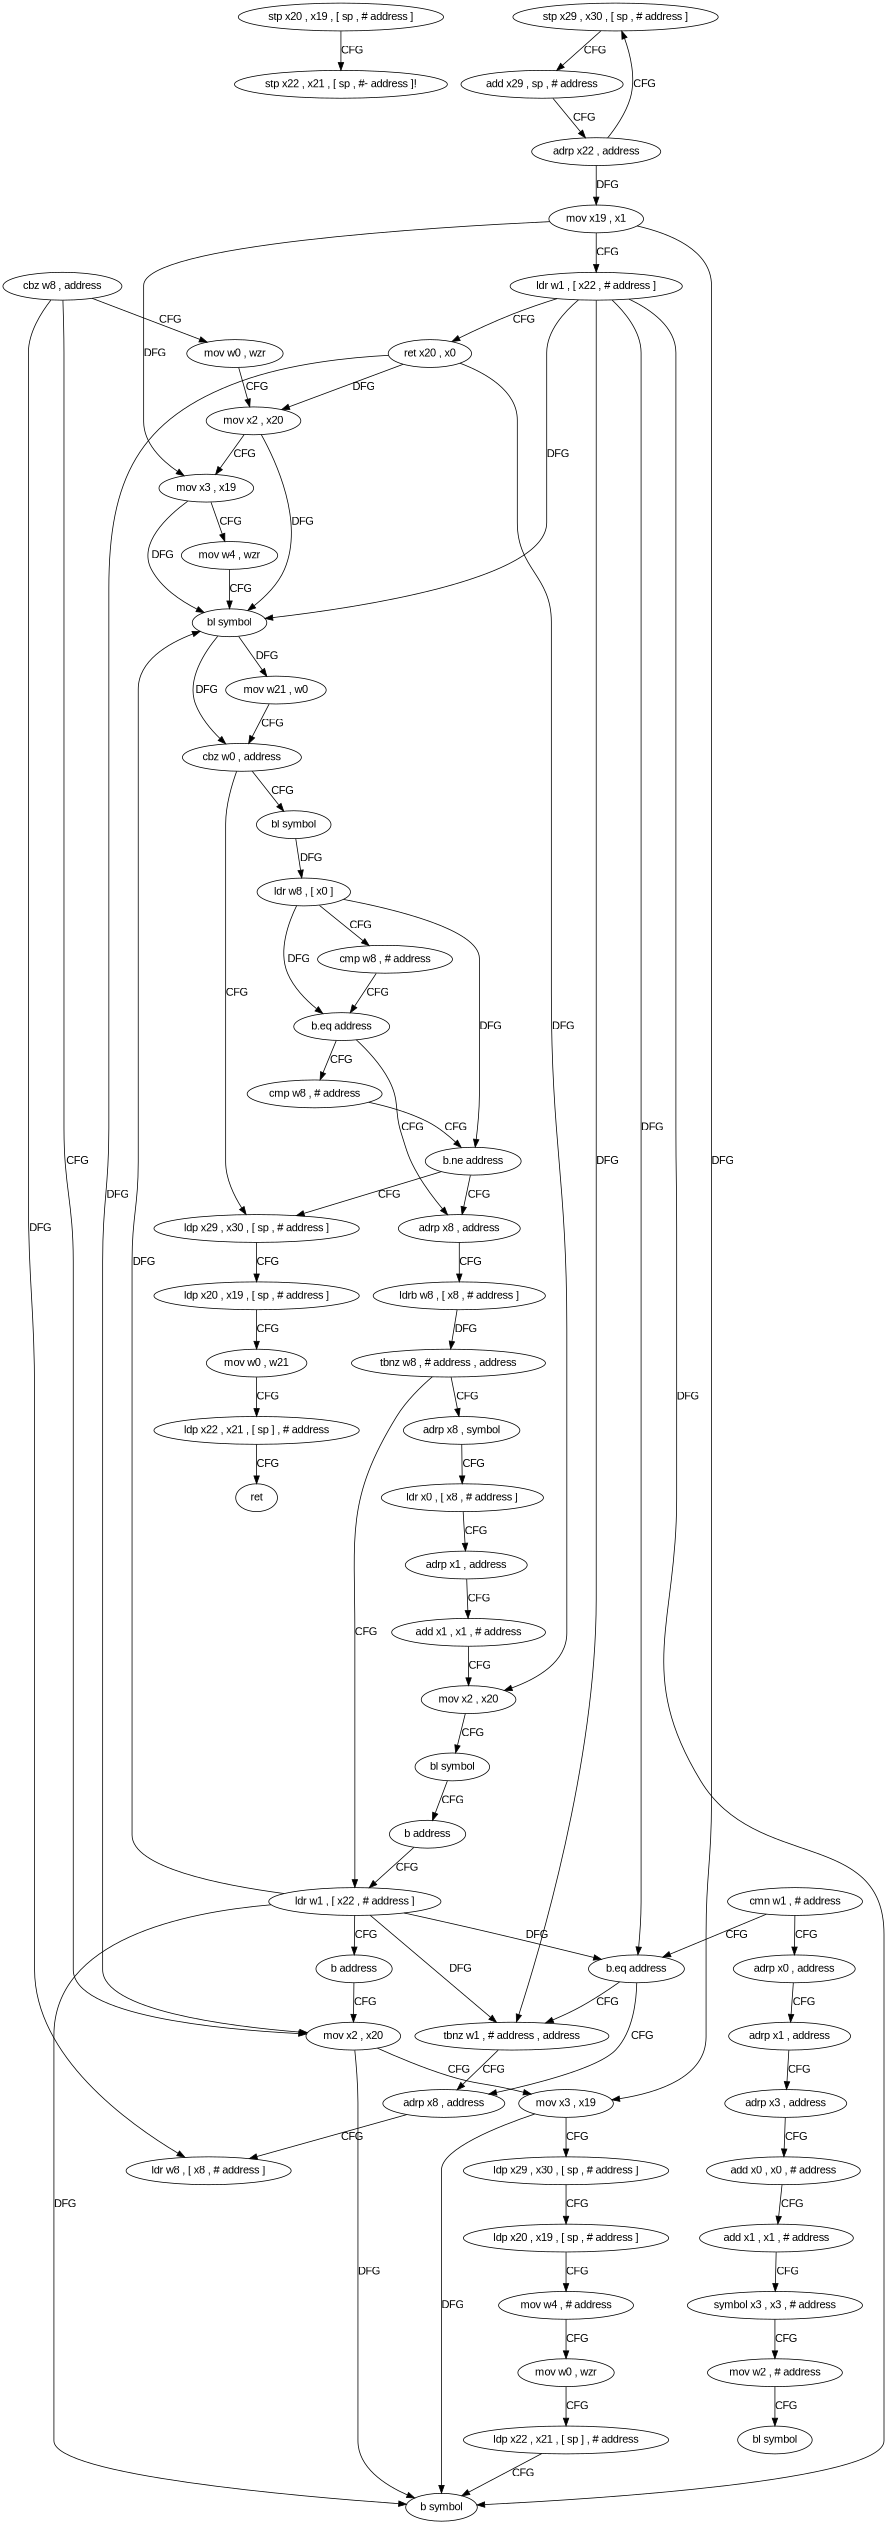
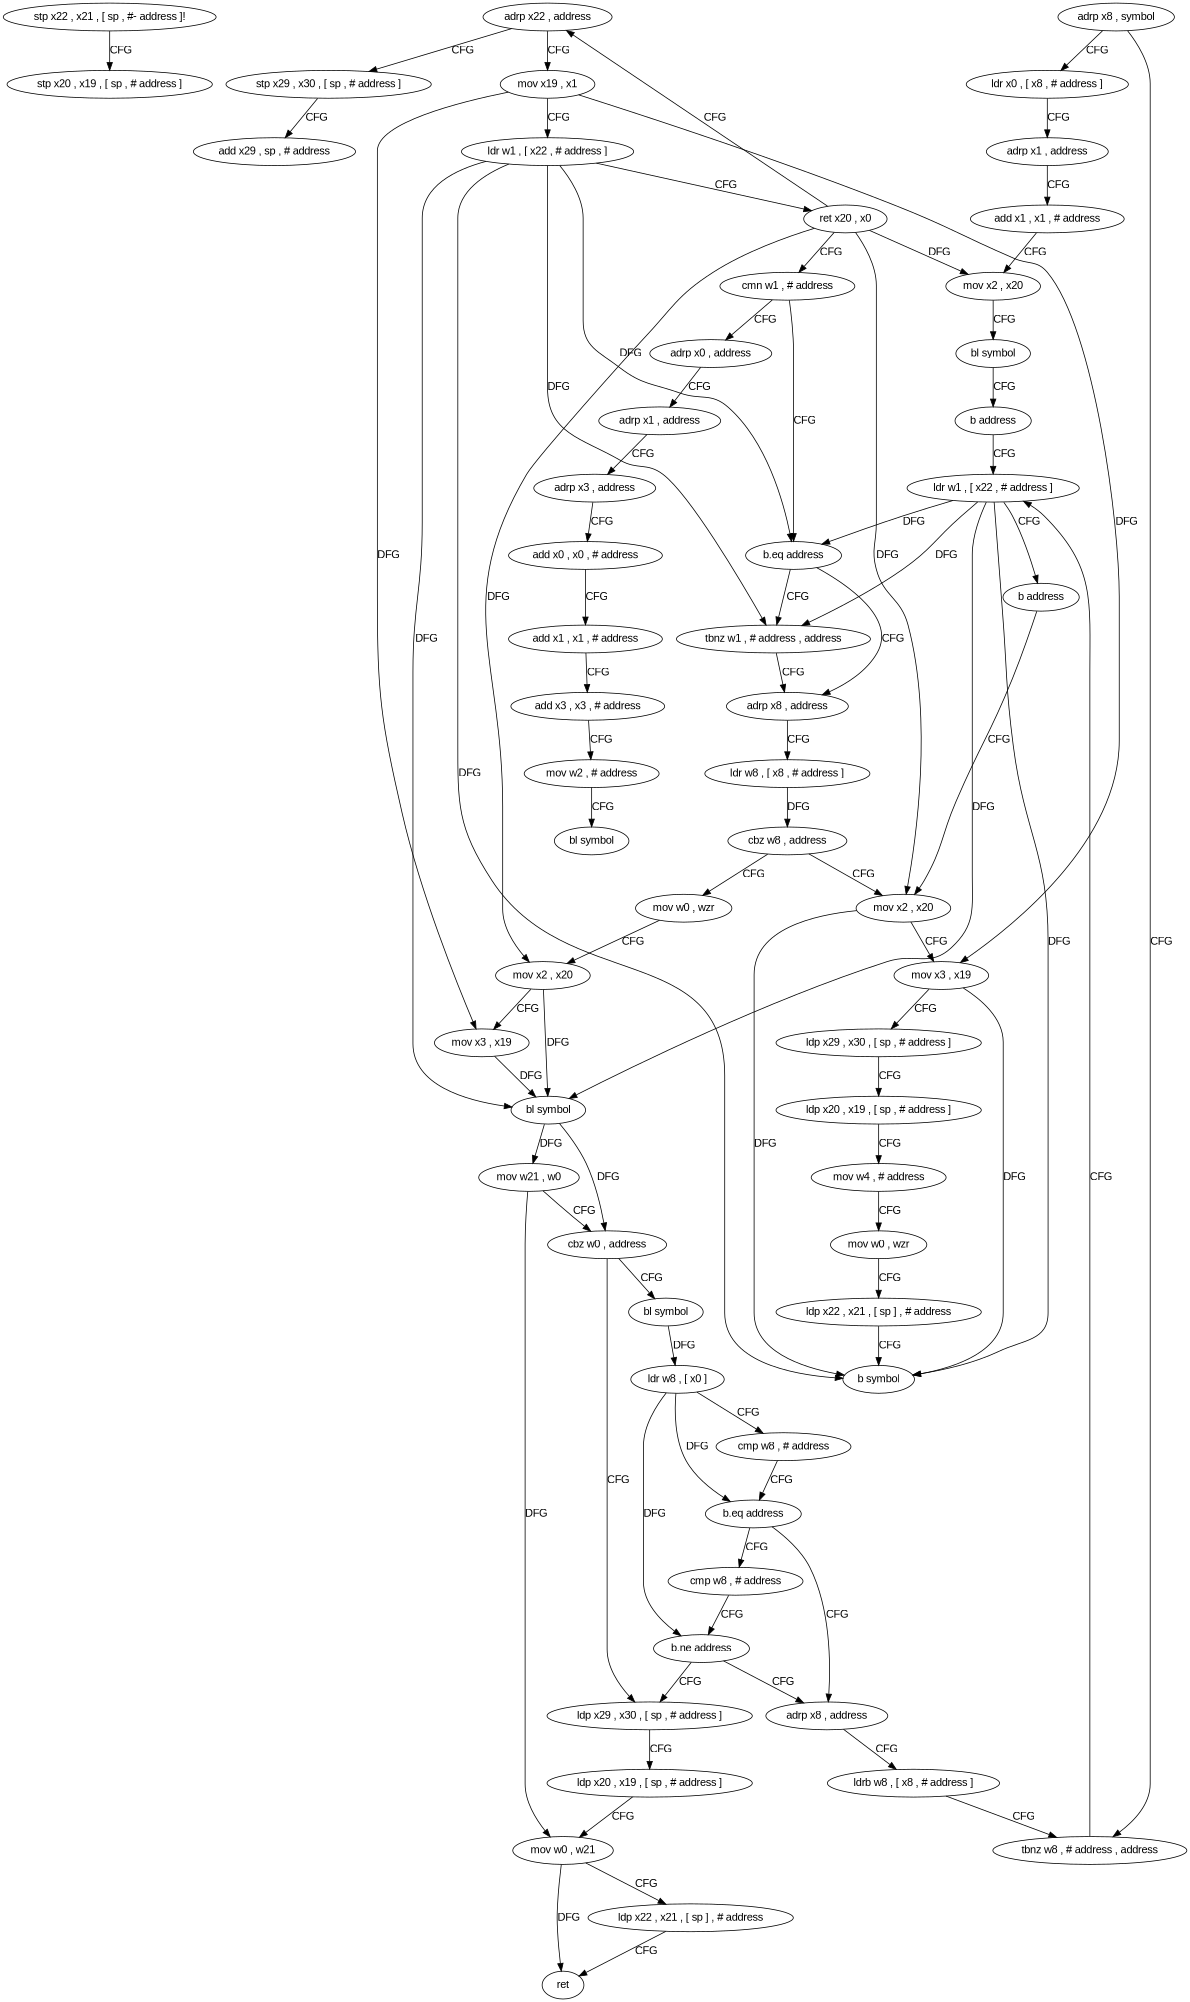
edge "stp x20 , x19 , [ sp , # address ]" -> "stp x22 , x21 , [ sp , #- address ]!": reversed
edge "add x29 , sp , # address" -> "adrp x22 , address": now "ret x20 , x0" -> "adrp x22 , address"
edge "adrp x22 , address" -> "mov x19 , x1": label "DFG" -> "CFG"
edge "ret x20 , x0" -> "cmn w1 , # address": added, label "CFG"
node "mov w4 , wzr": removed
edge "cbz w8 , address" -> "ldr w8 , [ x8 , # address ]": reversed
edge "ldrb w8 , [ x8 , # address ]" -> "tbnz w8 , # address , address": label "DFG" -> "CFG"
edge "tbnz w8 , # address , address" -> "adrp x8 , symbol": reversed
edge "mov w21 , w0" -> "mov w0 , w21": added, label "DFG"
edge "mov w0 , w21" -> "ret": added, label "DFG"
node "symbol x3 , x3 , # address": label "symbol x3 , x3 , # address" -> "add x3 , x3 , # address"
